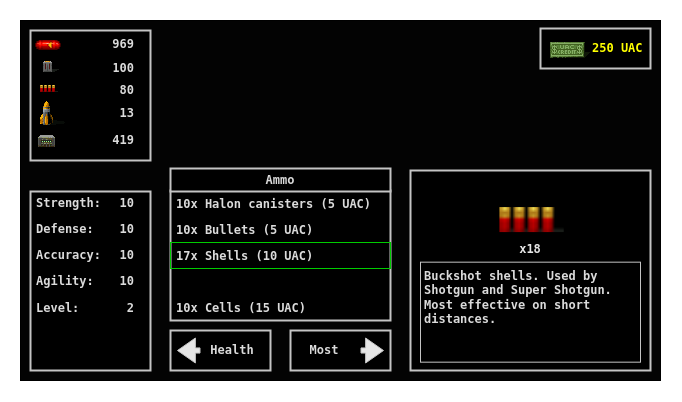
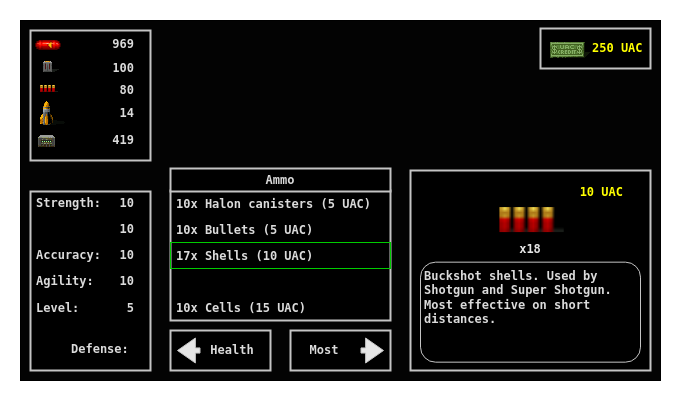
node "13": label "13" -> "14"
node "10 UAC": added
node "Defense:": moved (66, 229) -> (101, 349)
node "2": label "2" -> "5"
node "Buckshot shells. Used by Shotgun and Super Shotgun. Most effective on short distances.": shape rectangle -> rounded rectangle
